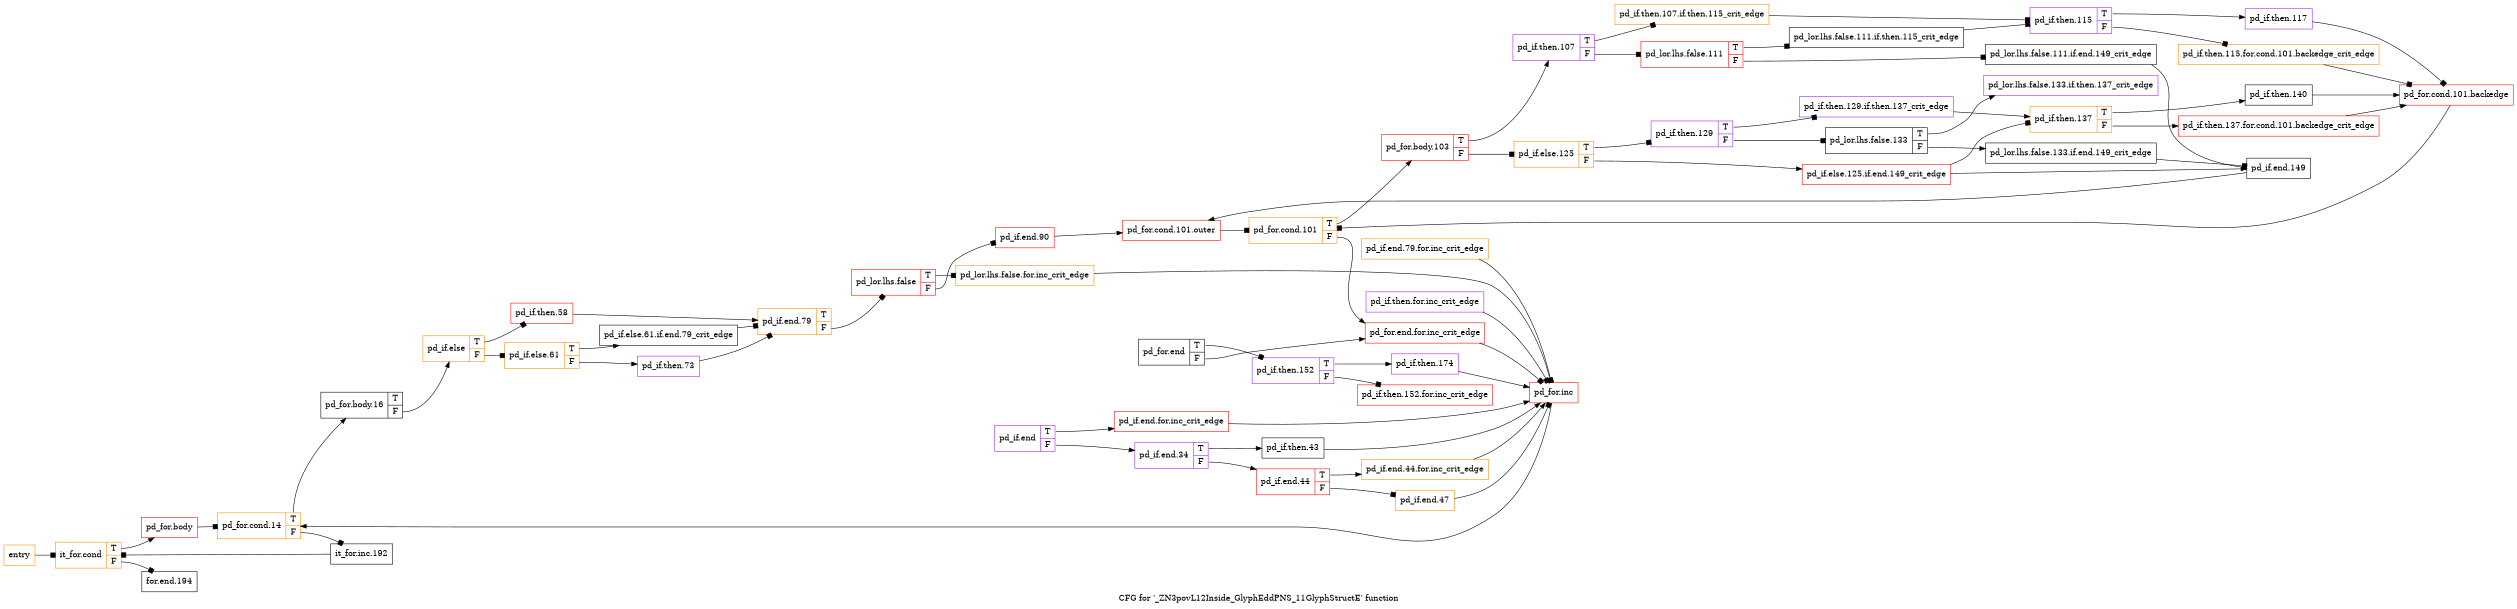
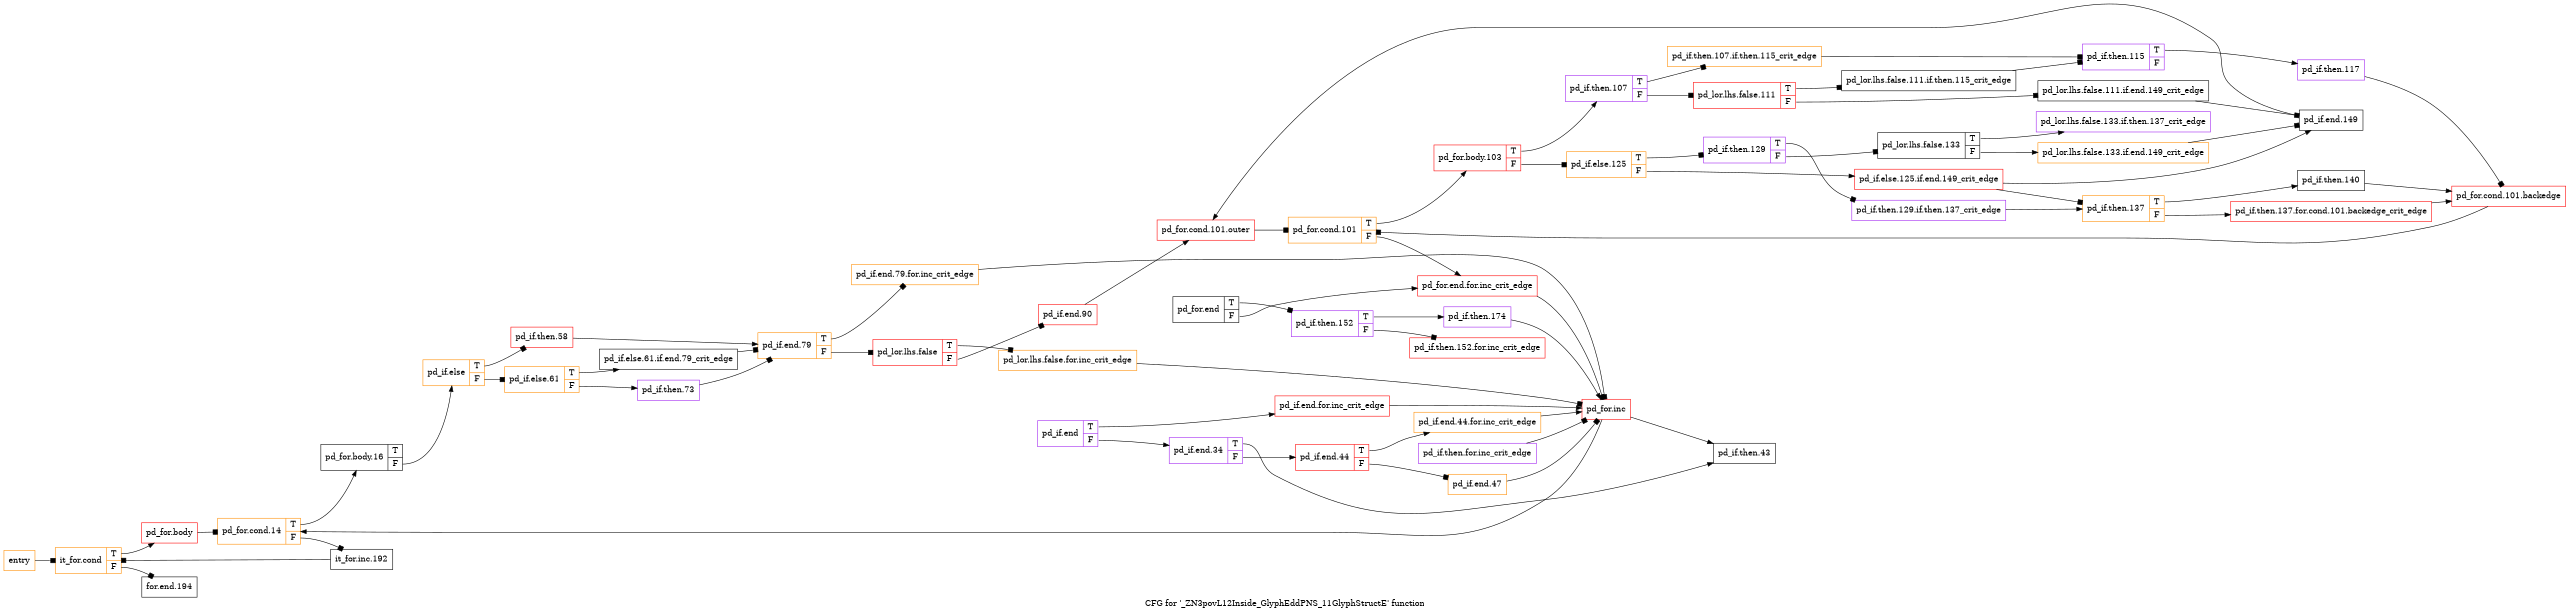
node "pd_if.then.115.for.cond.101.backedge_crit_edge": removed
node "pd_lor.lhs.false.133.if.end.149_crit_edge": color black -> darkorange
edge "pd_if.end.79" -> "pd_if.end.79.for.inc_crit_edge": added
edge "pd_if.then.43" -> "pd_for.inc": reversed
